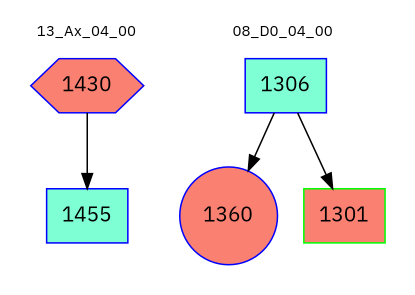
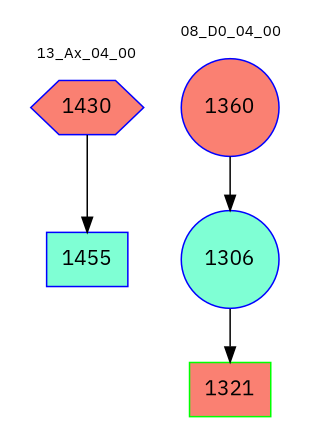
node "1306": shape box -> circle
edge "1306" -> "1360": reversed
node "1301": label "1301" -> "1321"
